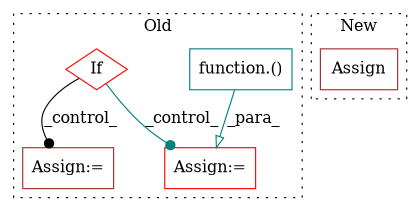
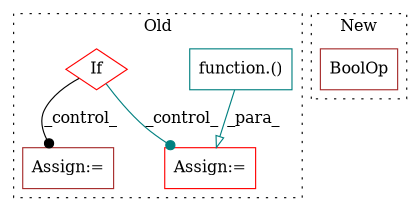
node "Assign": label "Assign" -> "BoolOp"
